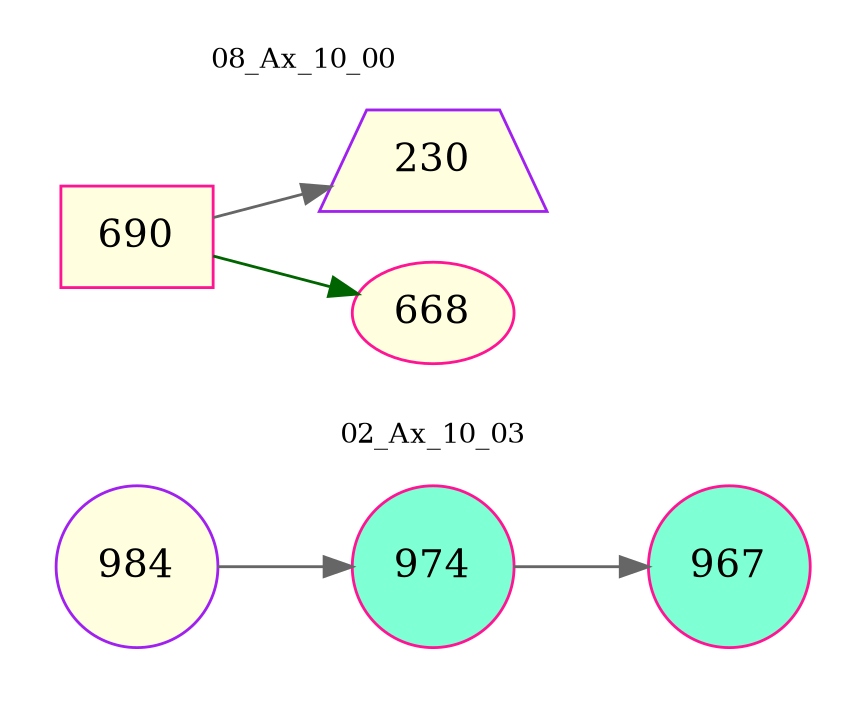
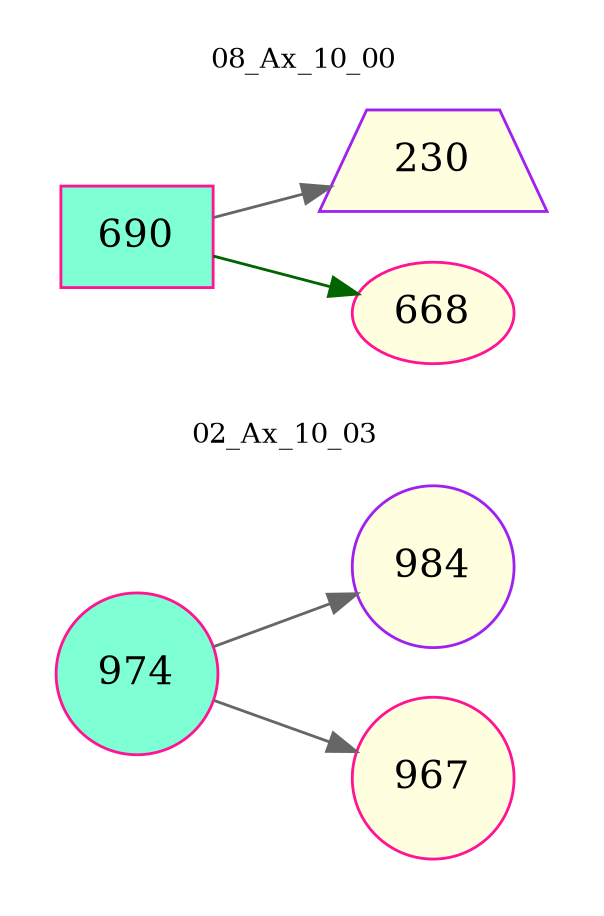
node "690": fillcolor lightyellow -> aquamarine
edge "984" -> "974": reversed
node "967": fillcolor aquamarine -> lightyellow
